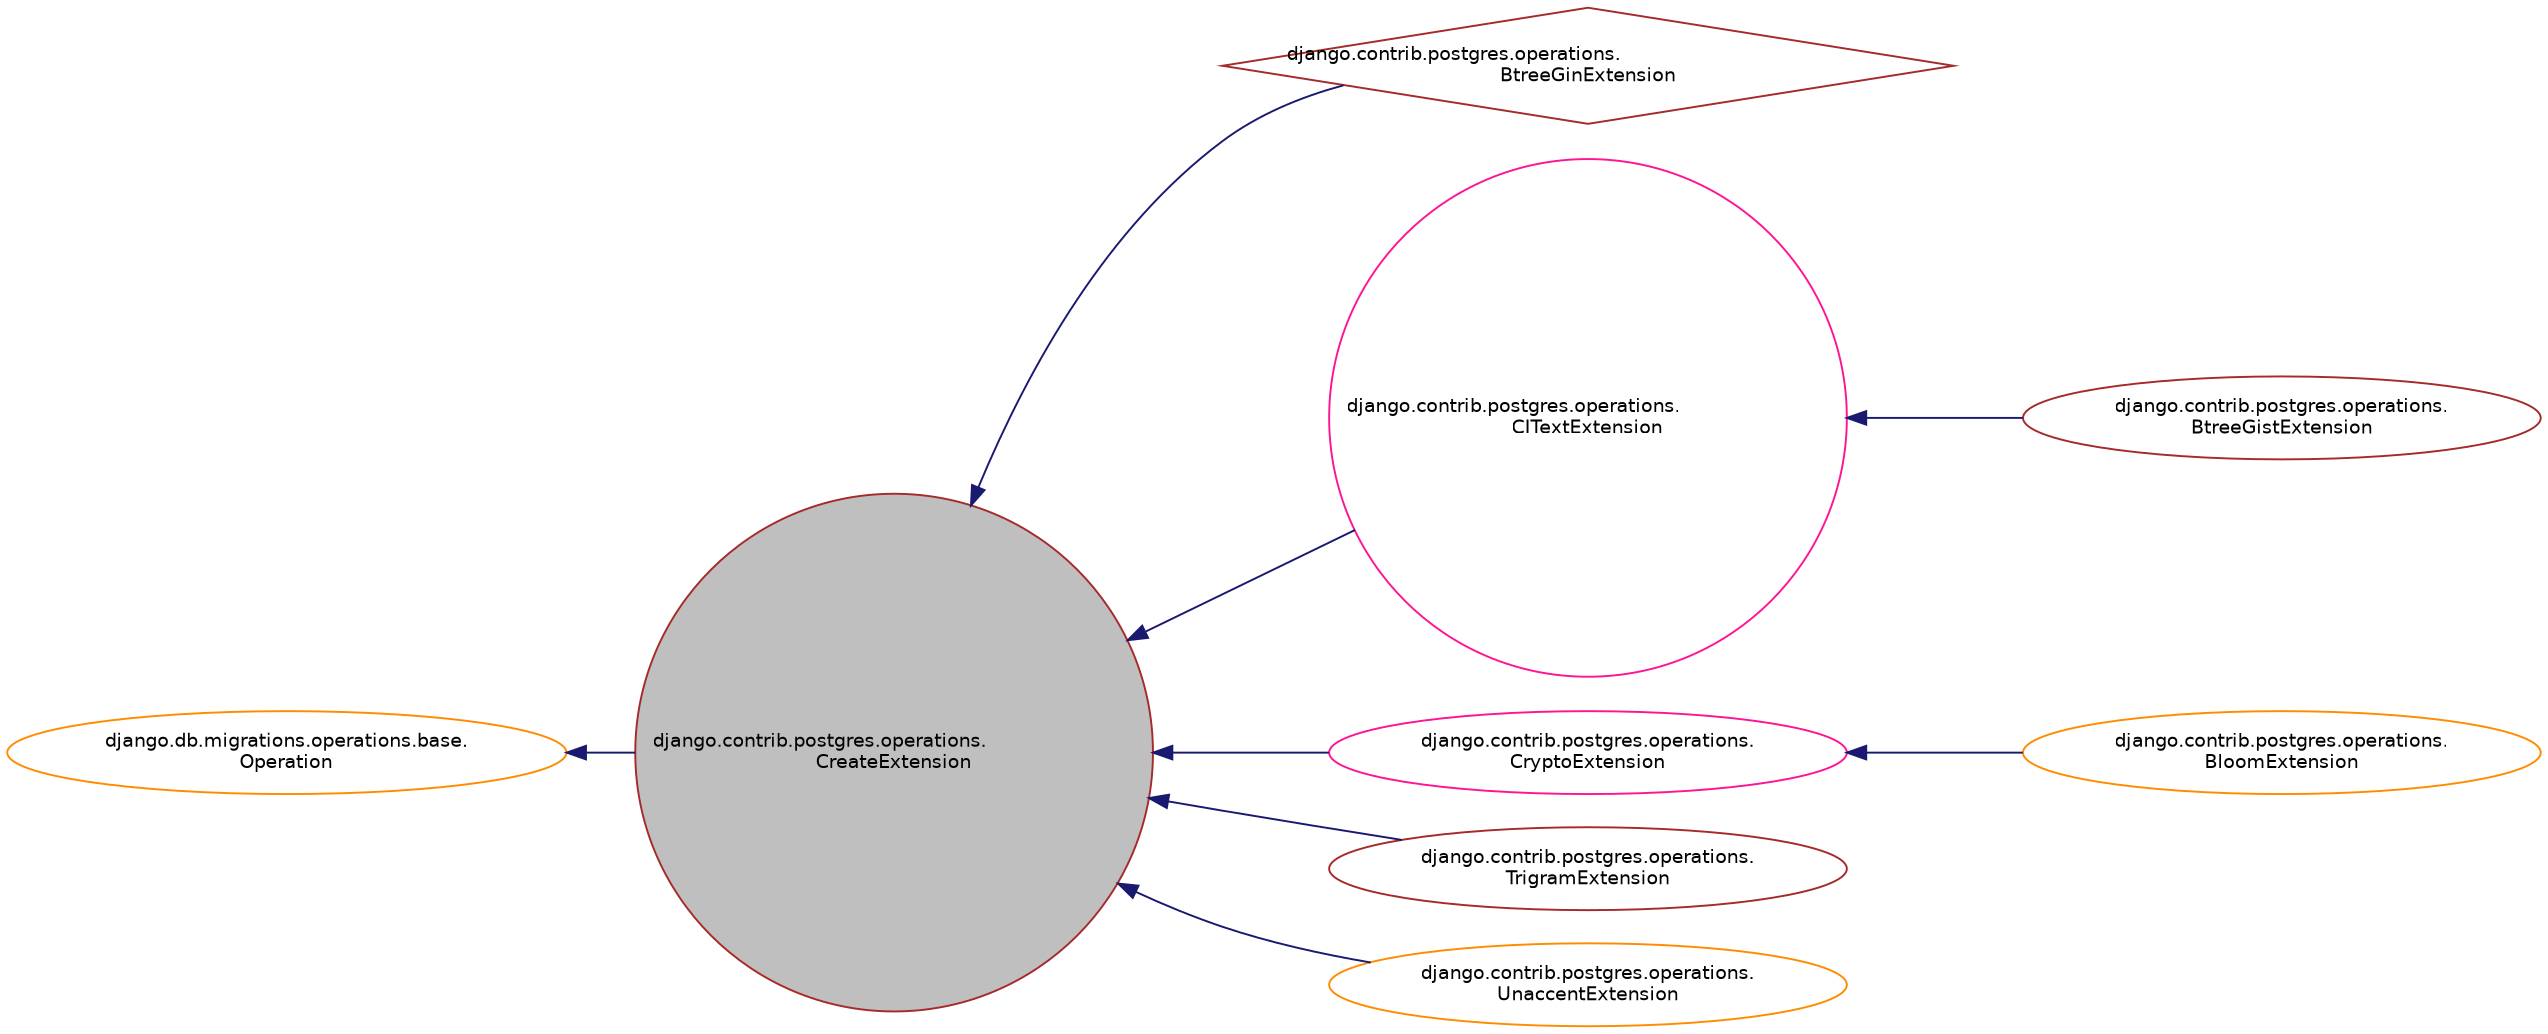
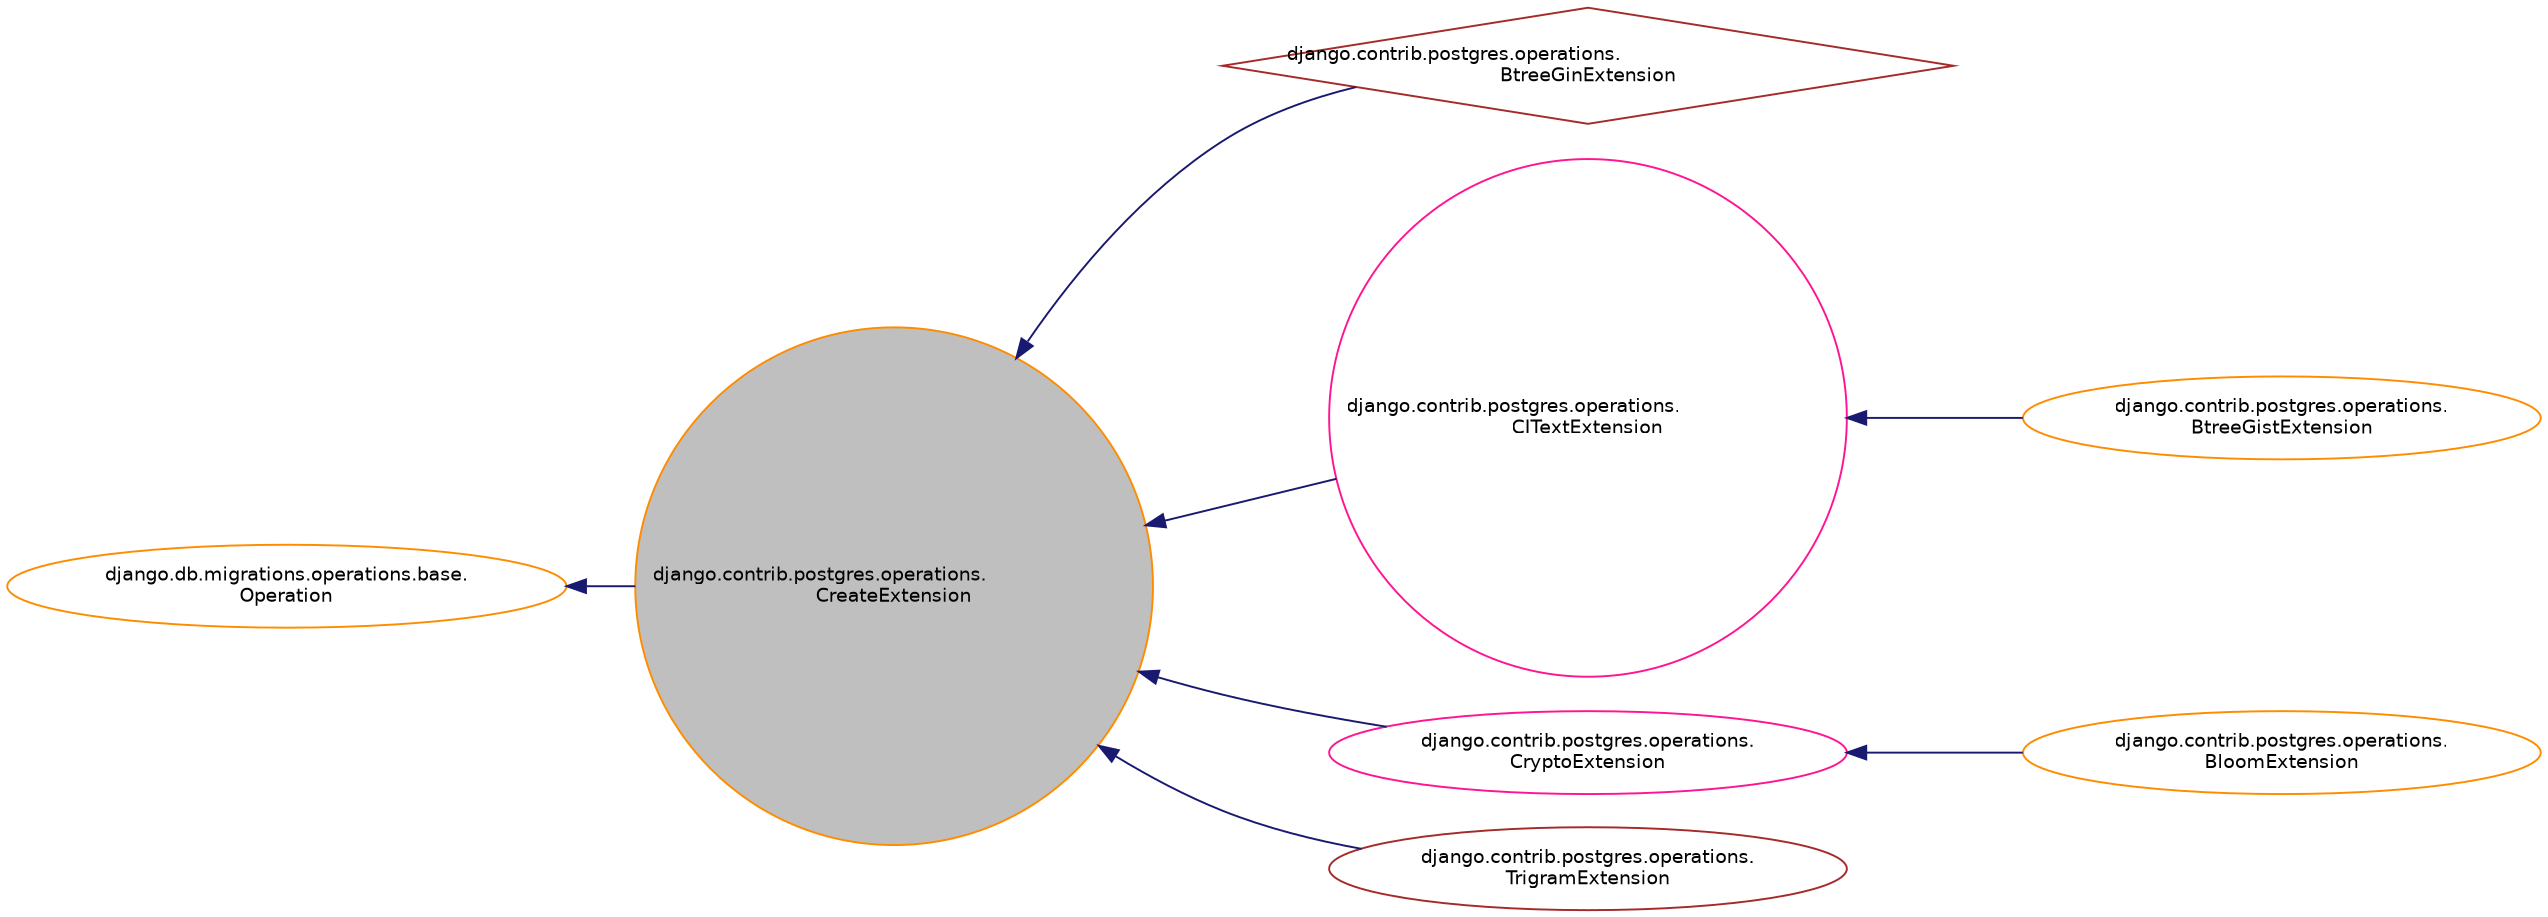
node "django.contrib.postgres.operations. BtreeGistExtension": color brown -> darkorange
node "django.contrib.postgres.operations. CreateExtension": color brown -> darkorange
node "django.contrib.postgres.operations. UnaccentExtension": removed
